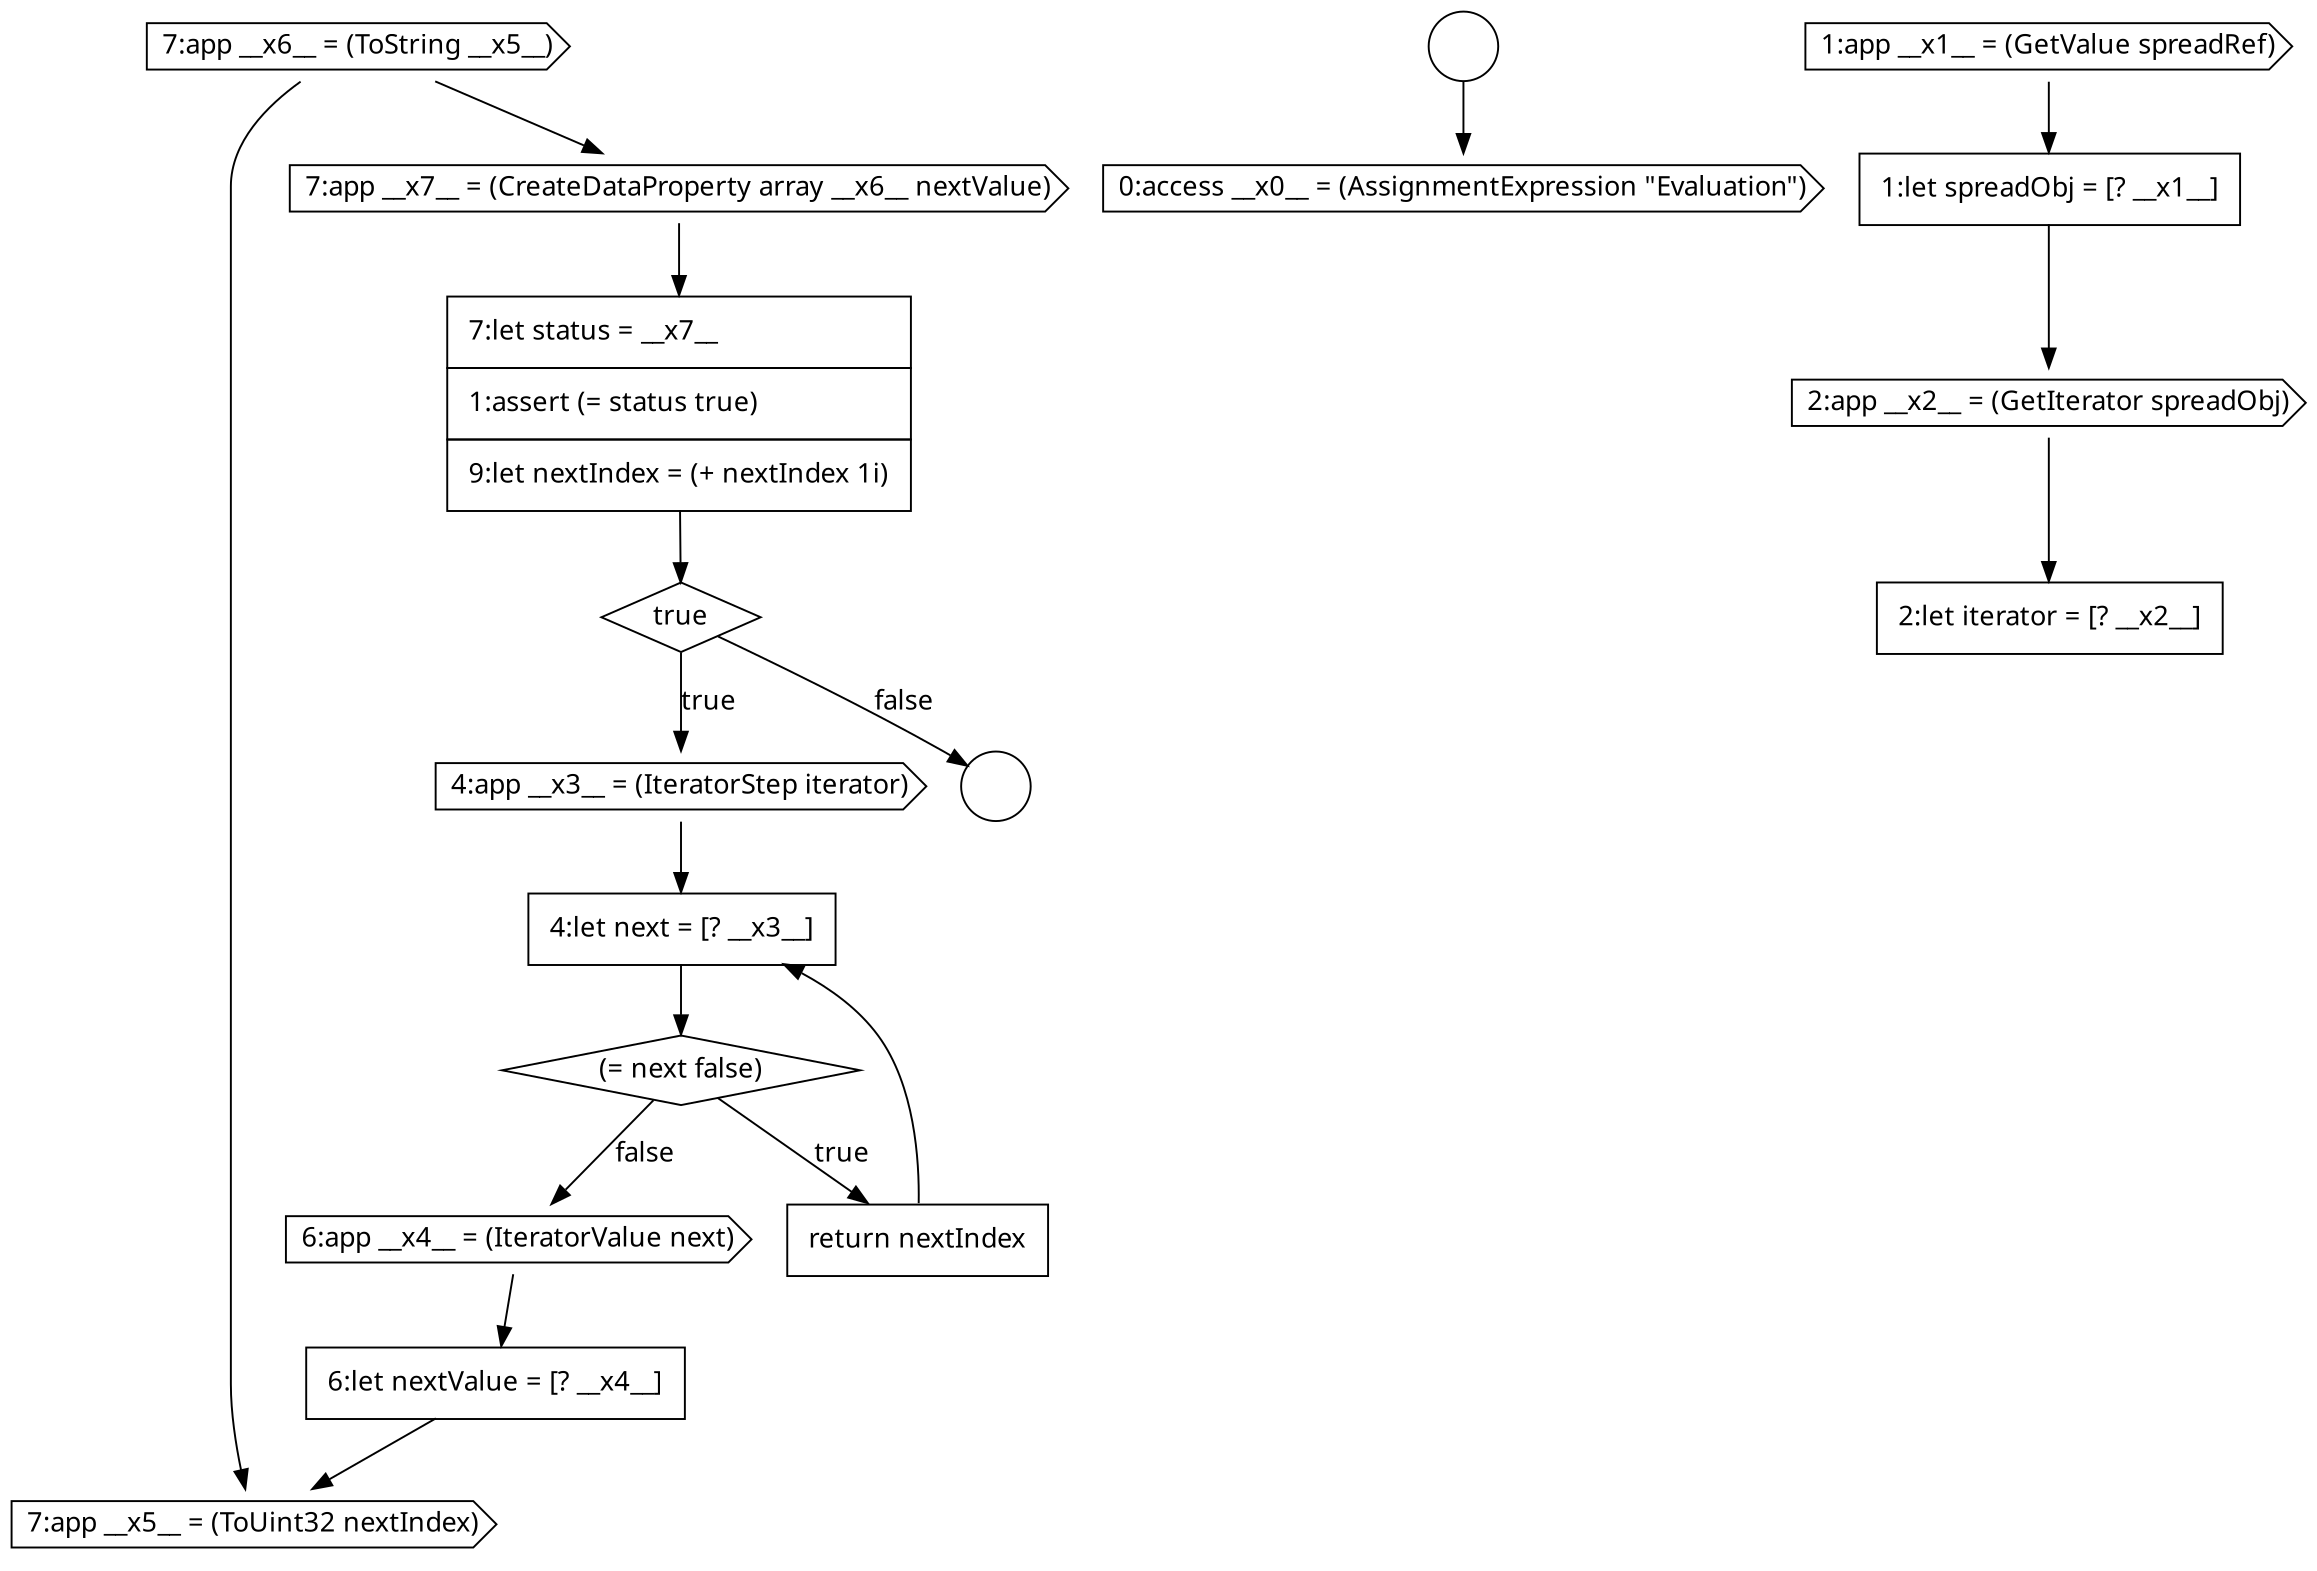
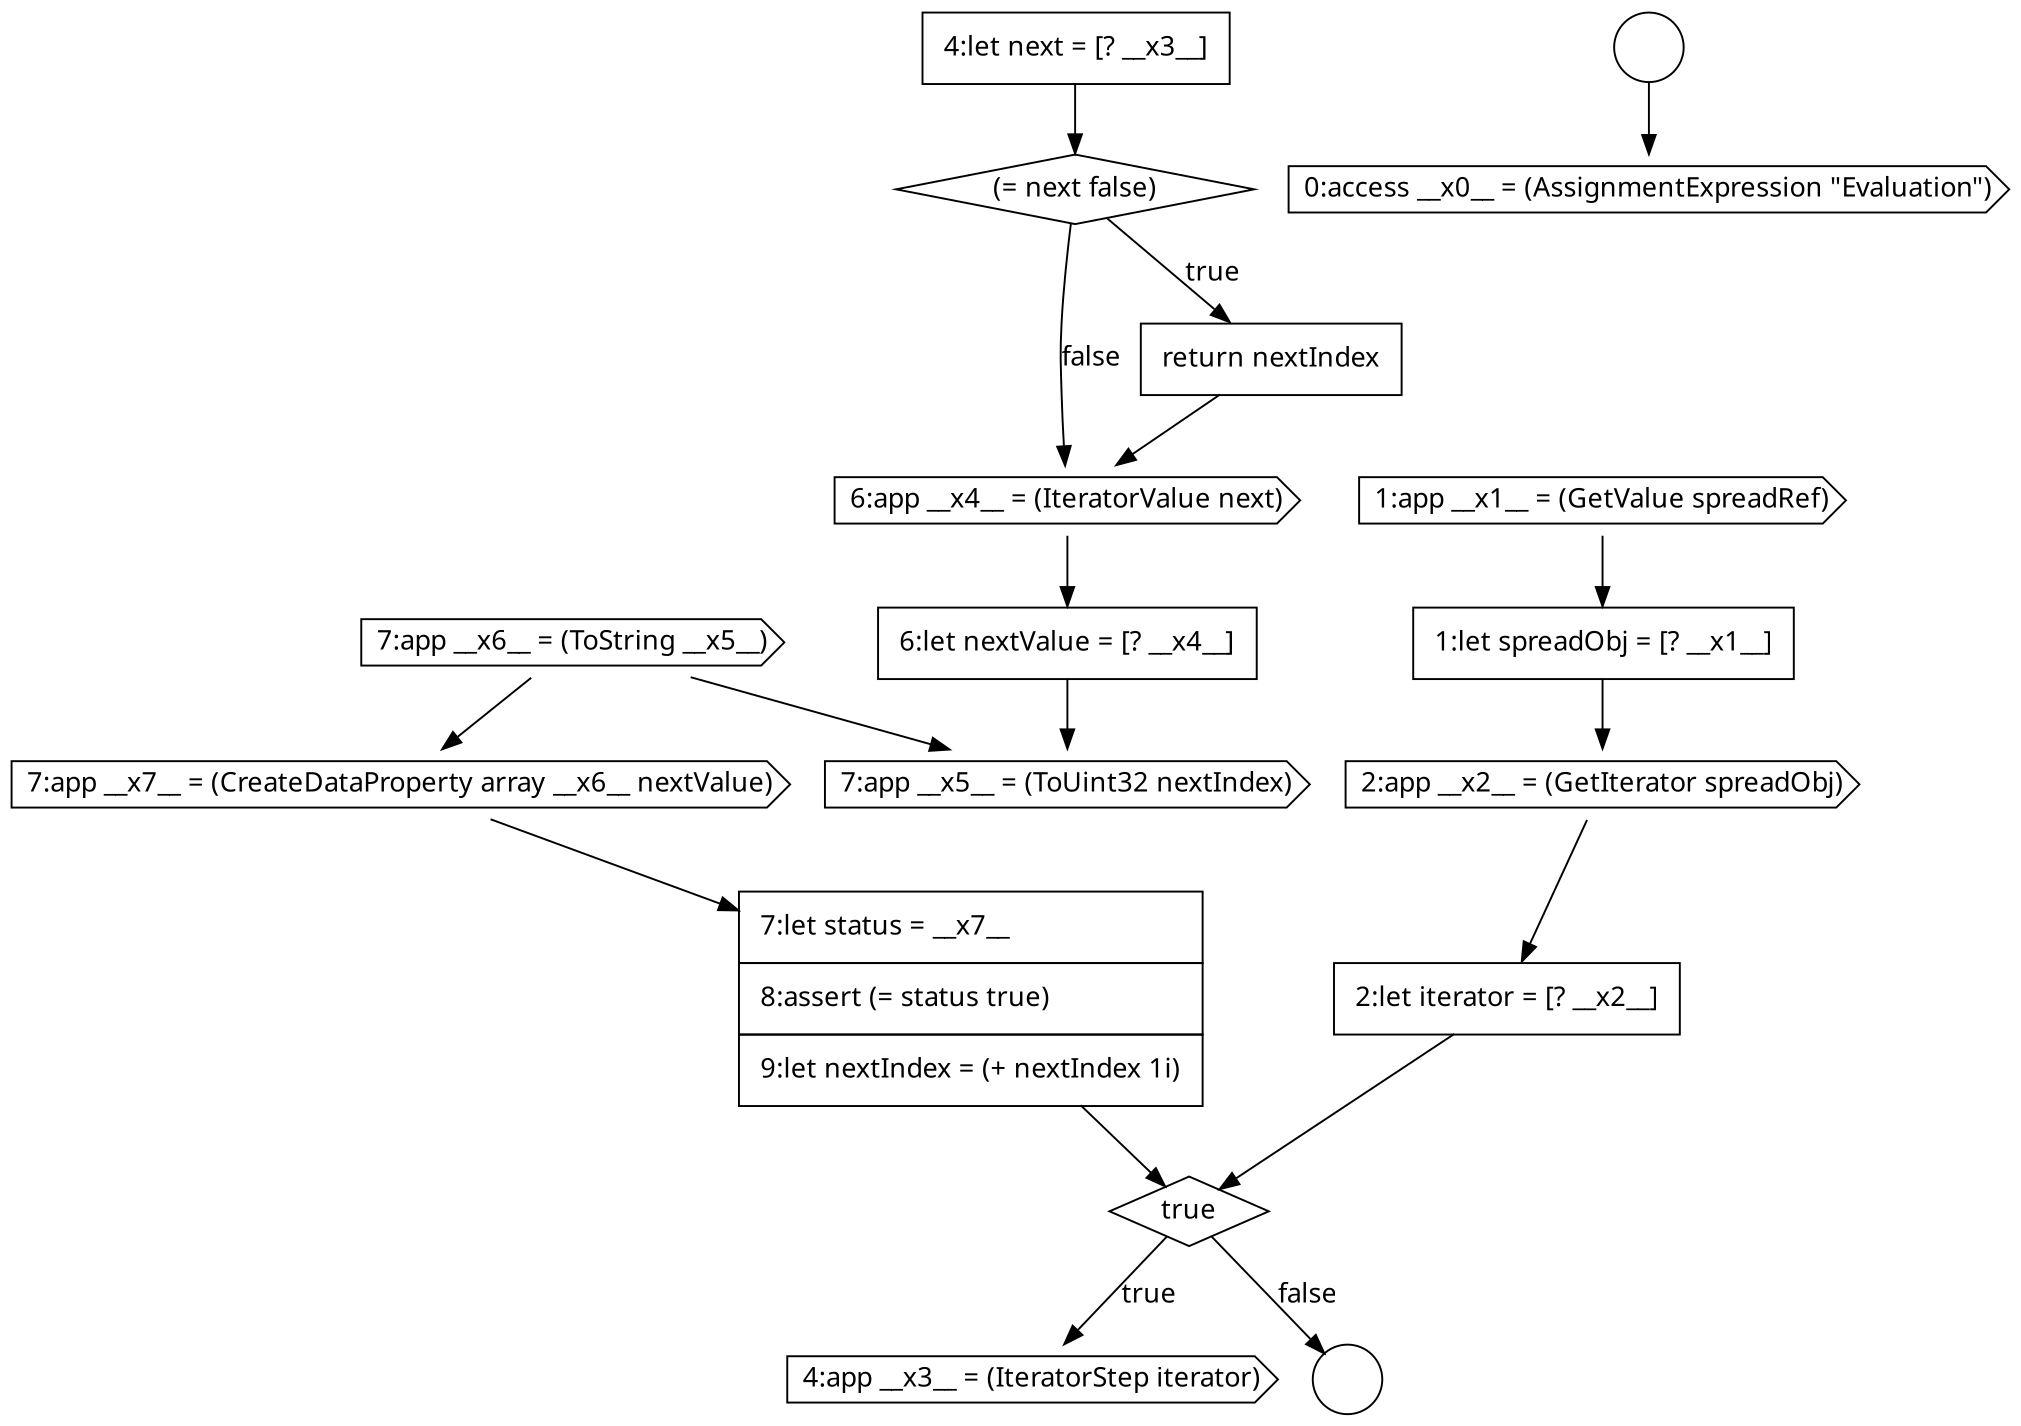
node "7:let status = __x7__": text "1:assert (= status true)" -> "8:assert (= status true)"
edge "4:app __x3__ = (IteratorStep iterator)" -> "4:let next = [? __x3__]": removed
edge "return nextIndex" -> "4:let next = [? __x3__]": now "return nextIndex" -> "6:app __x4__ = (IteratorValue next)"
edge "2:let iterator = [? __x2__]" -> "true": added
